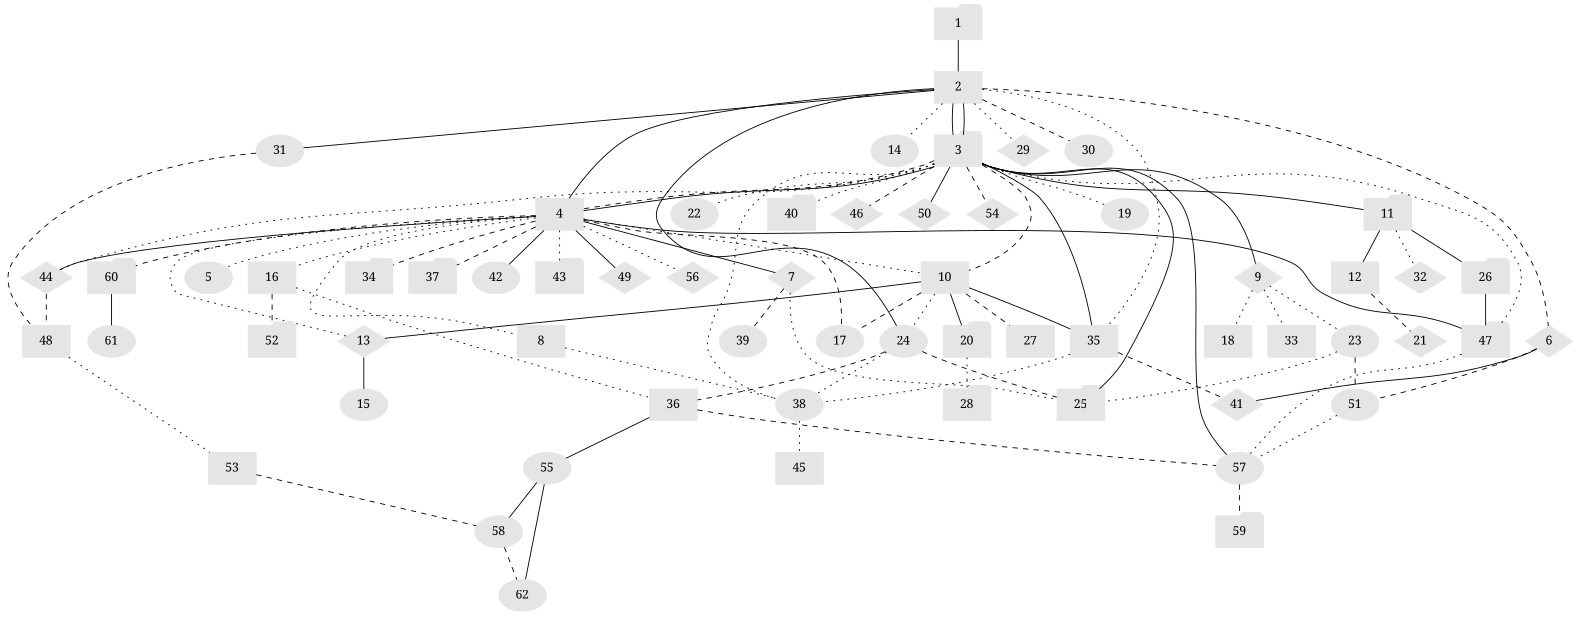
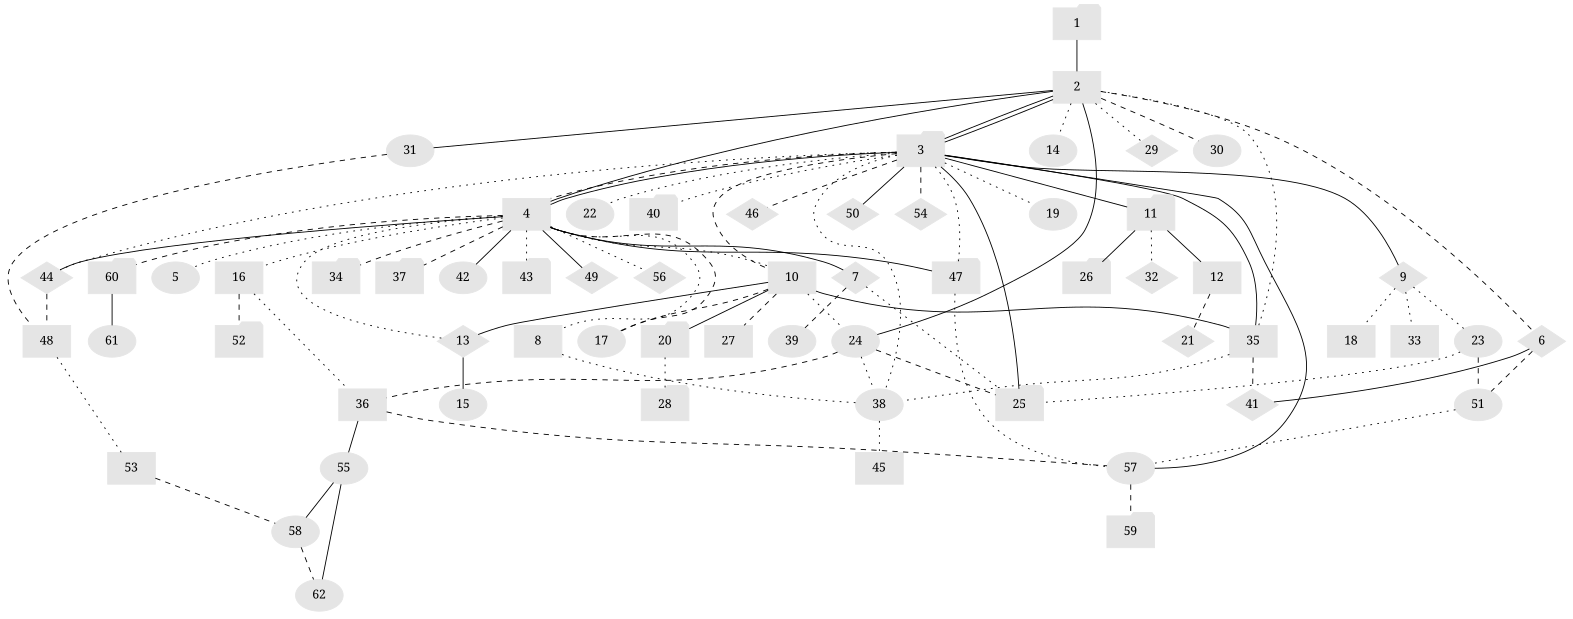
edge "26" -- "47": removed
